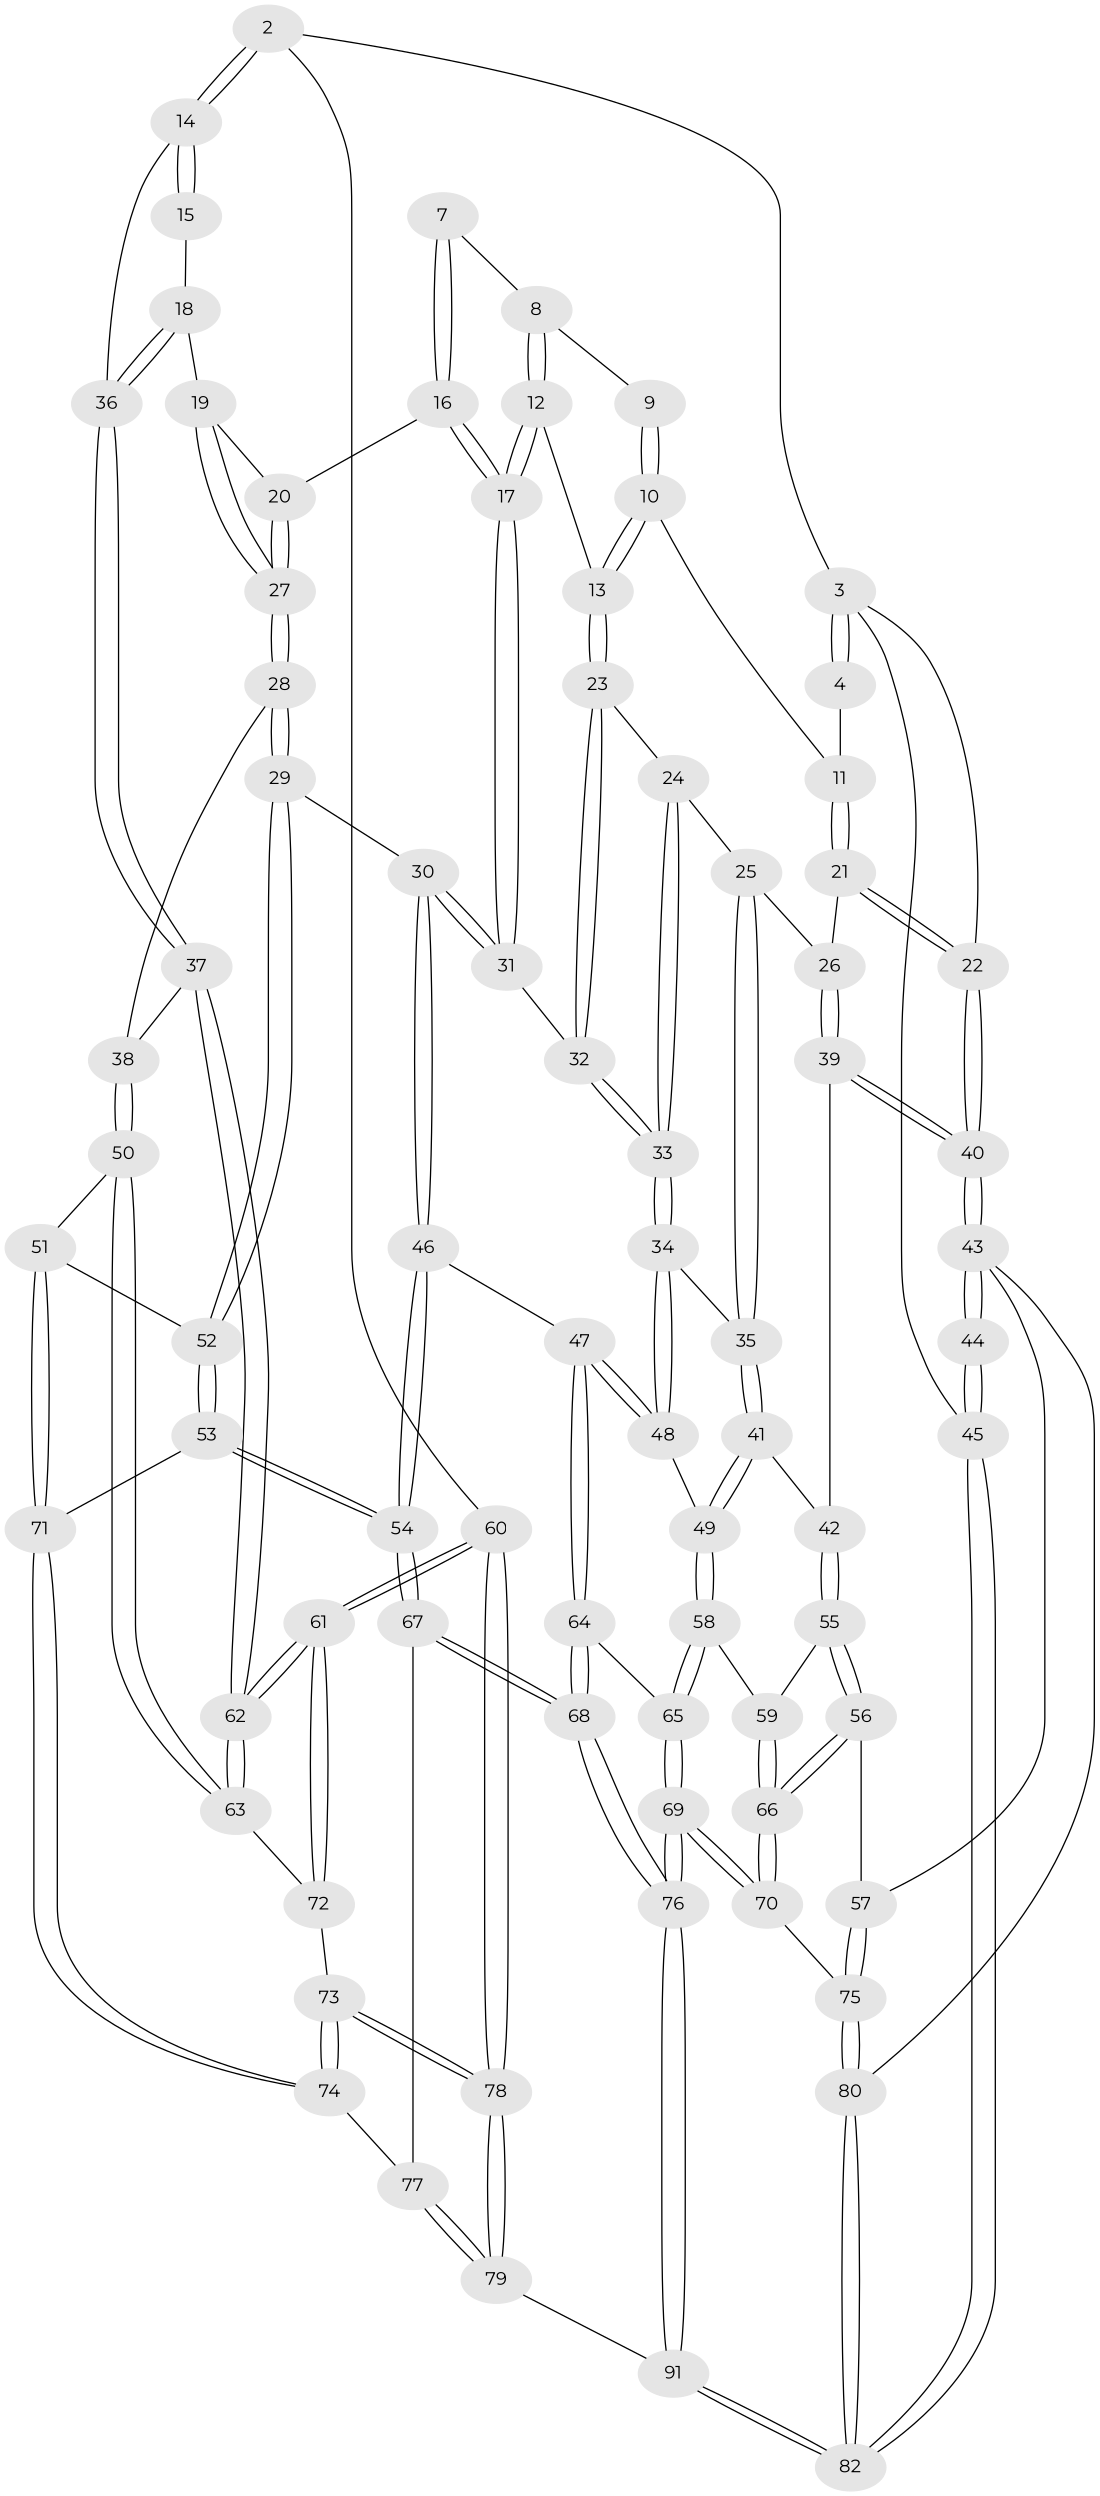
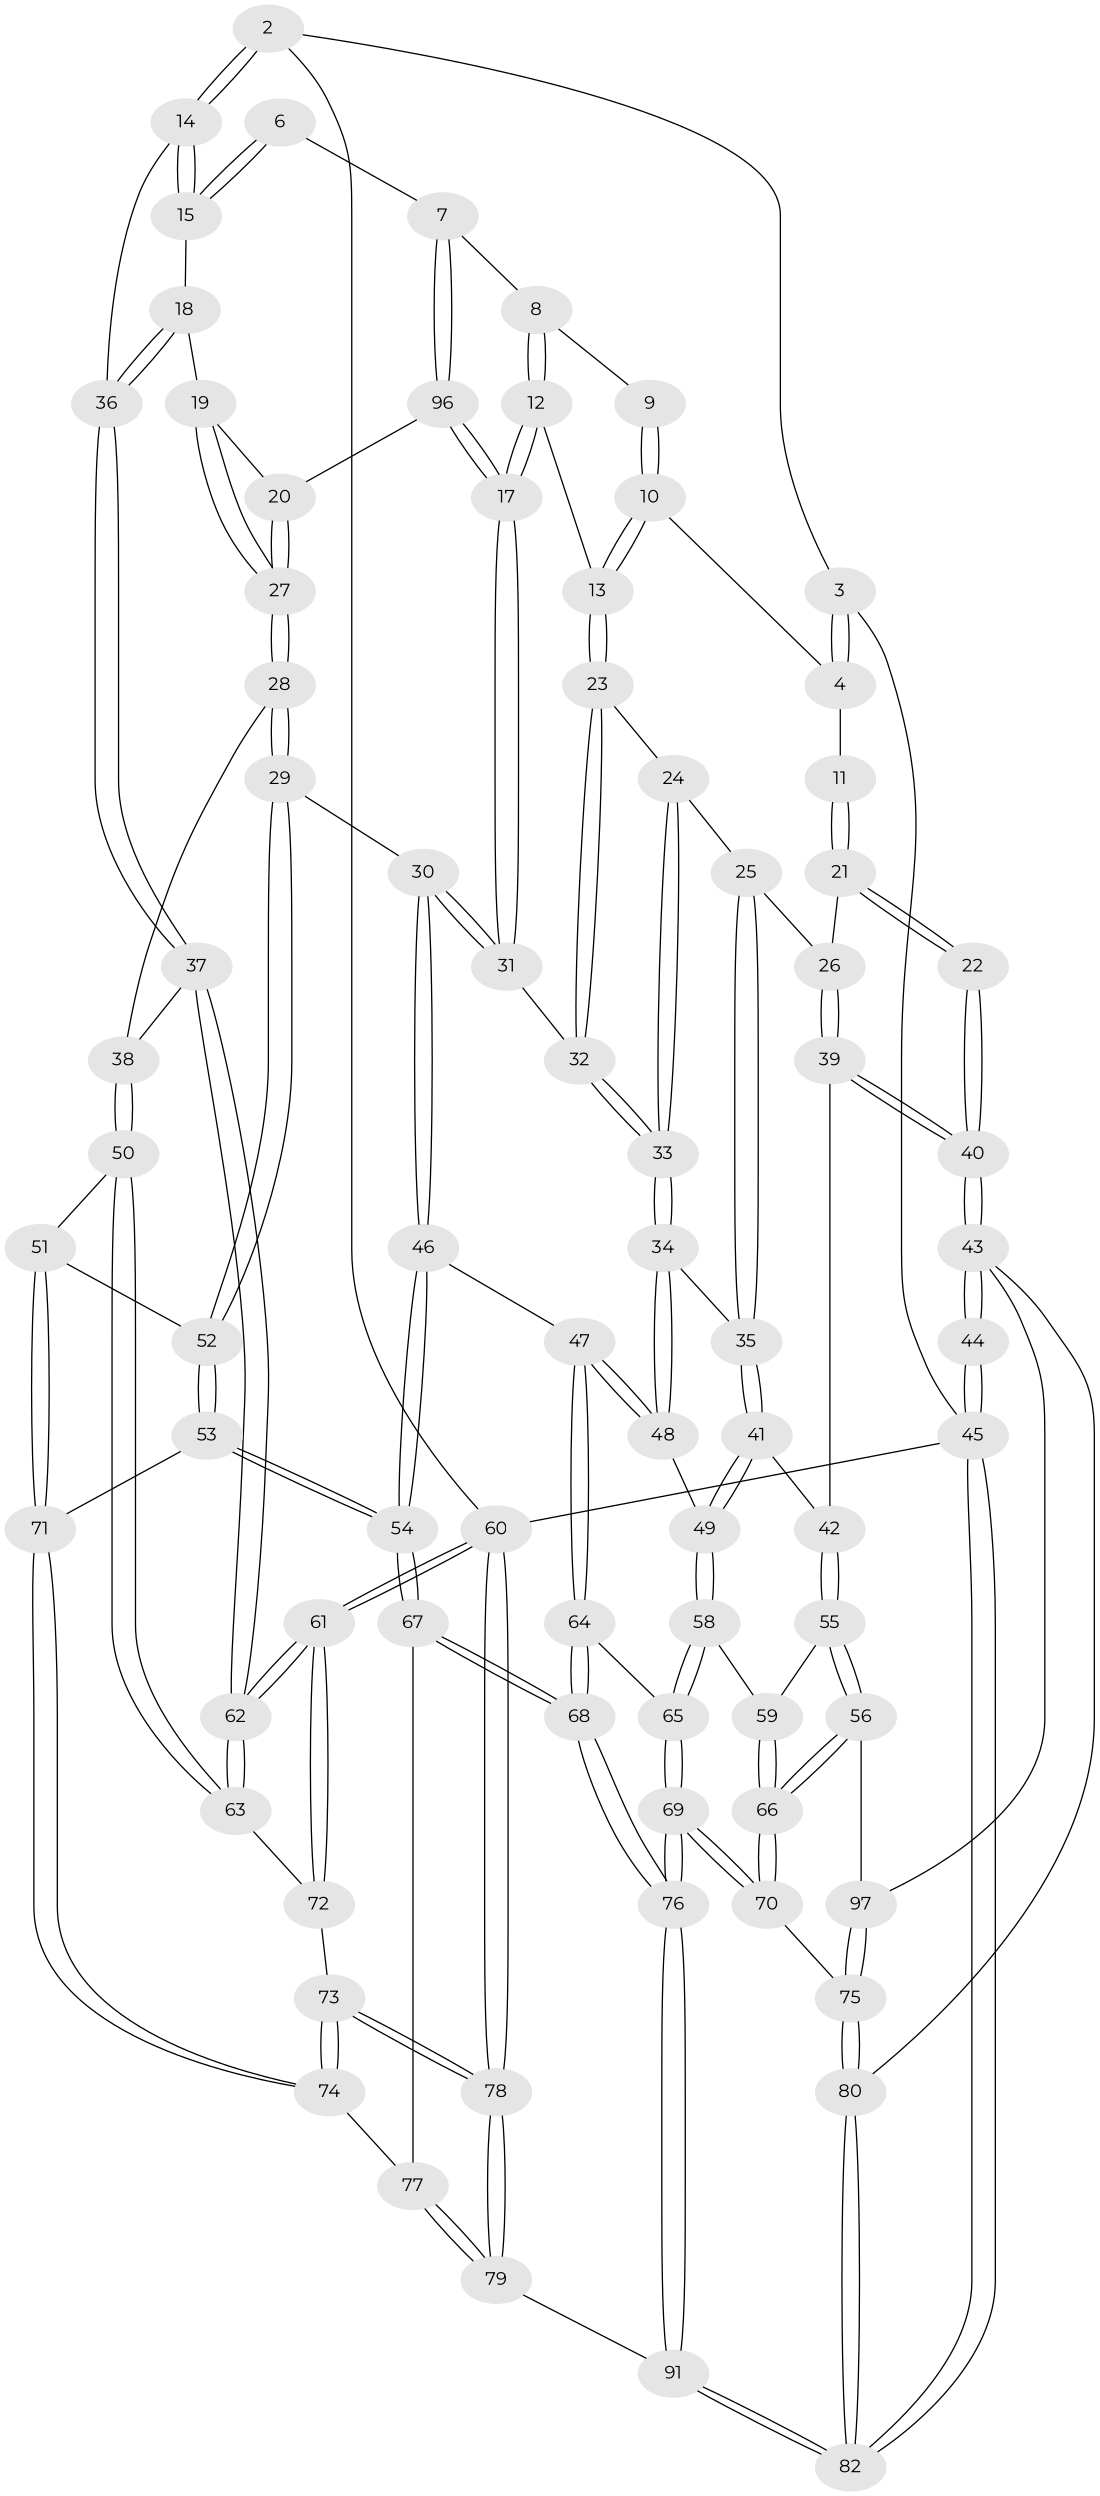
node "6": added
node "16": label "16" -> "96"
edge "10" -- "11": now "10" -- "4"
edge "3" -- "22": removed
edge "45" -- "60": added
node "57": label "57" -> "97"
